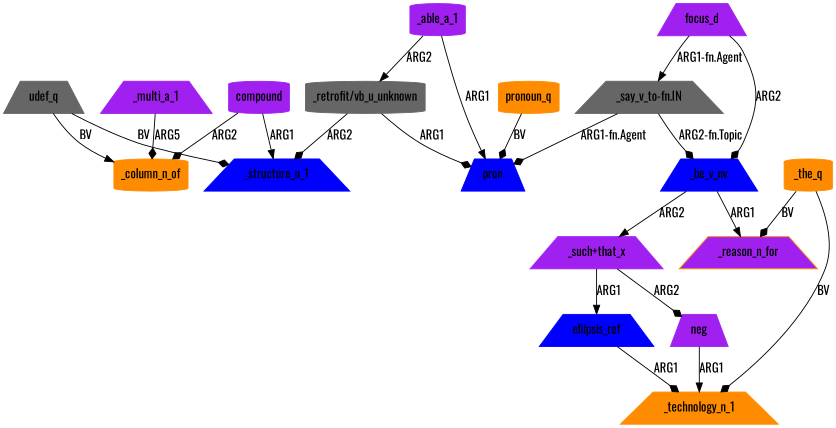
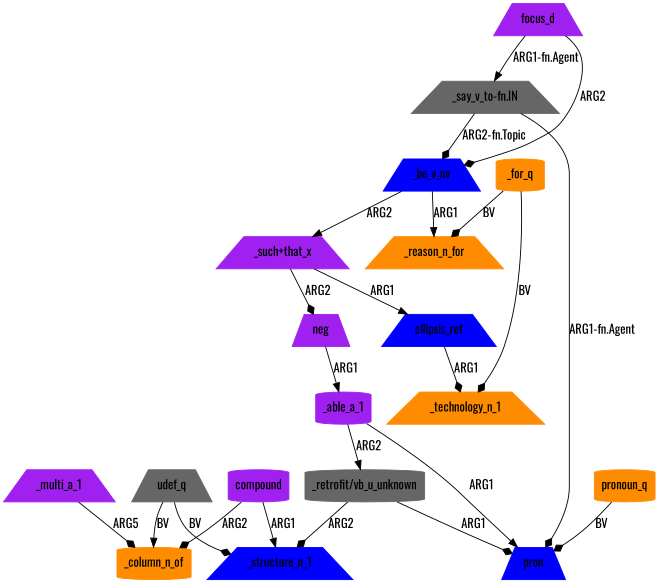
node "_the_q": label "_the_q" -> "_for_q"
node "_reason_n_for": fillcolor purple -> darkorange
edge "neg" -> "_technology_n_1": now "neg" -> "_able_a_1"
